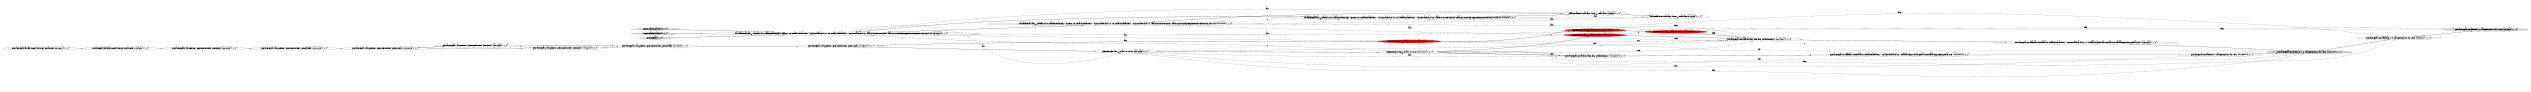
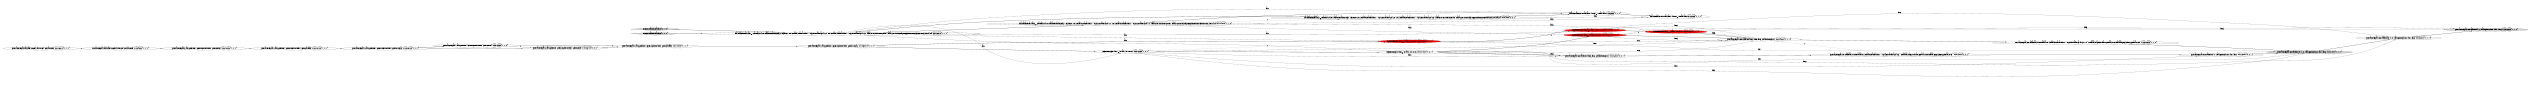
node "testRunReplicas['0', '0', '1']": removed
